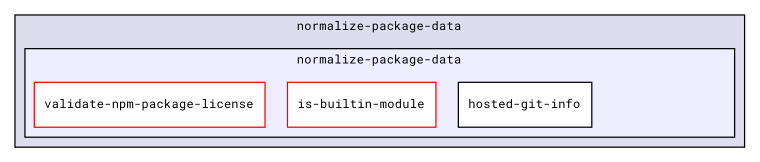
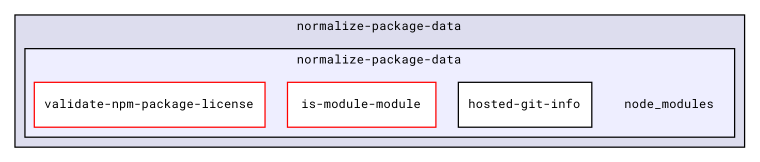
node "is-builtin-module": label "is-builtin-module" -> "is-module-module"
node "node_modules": added
